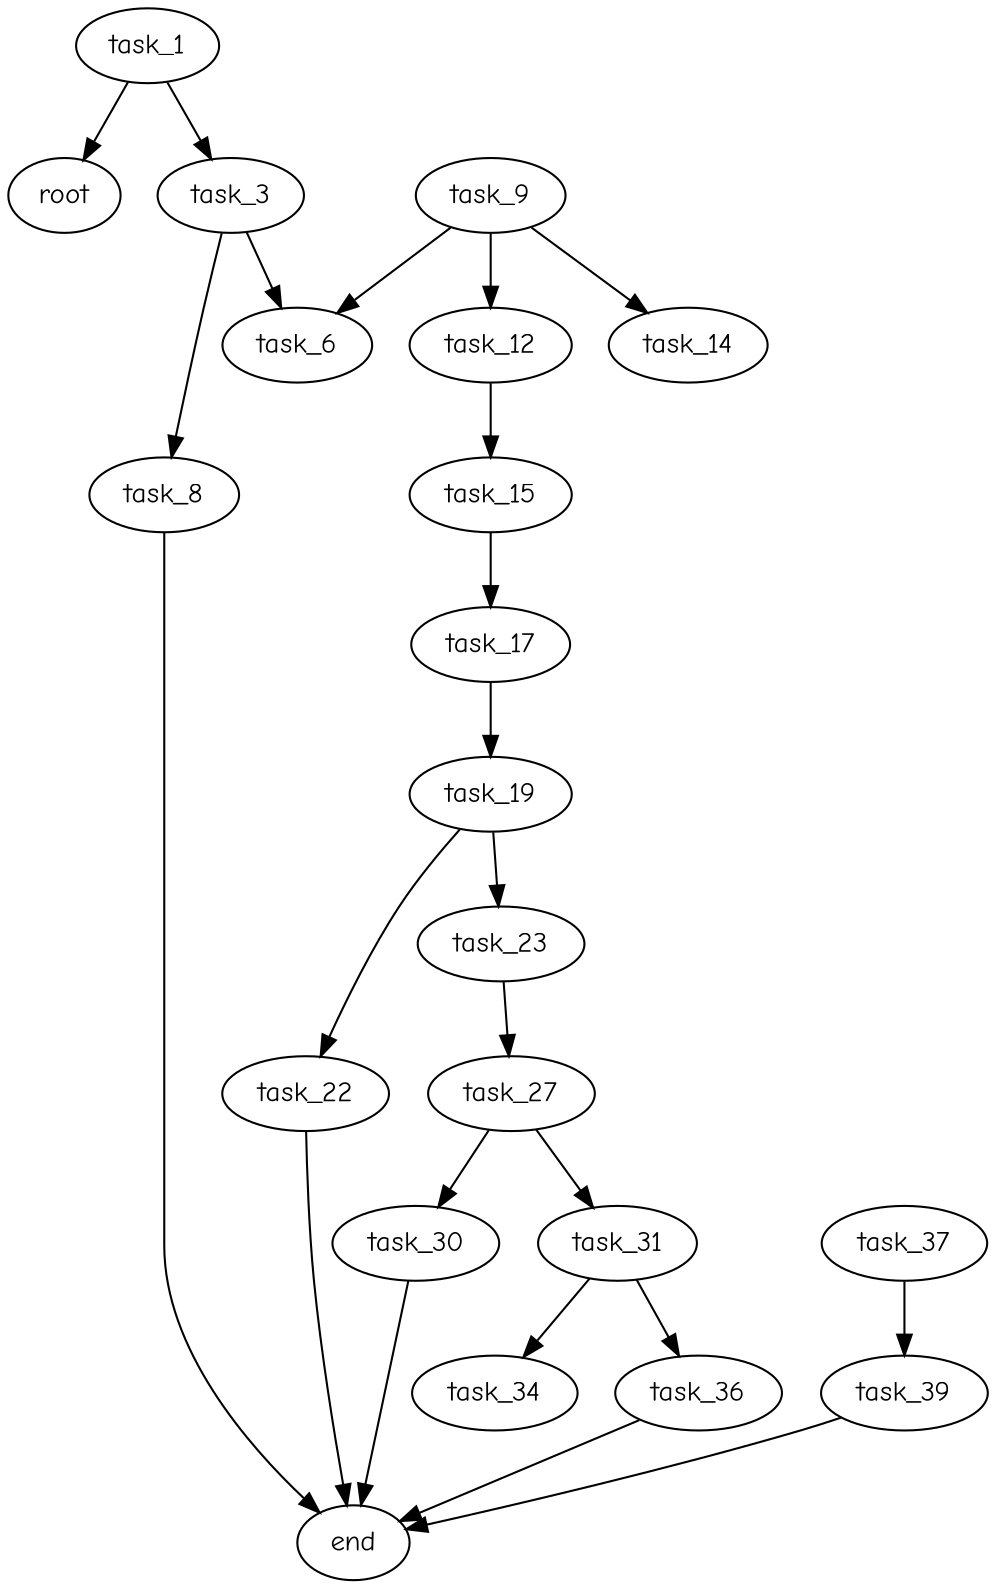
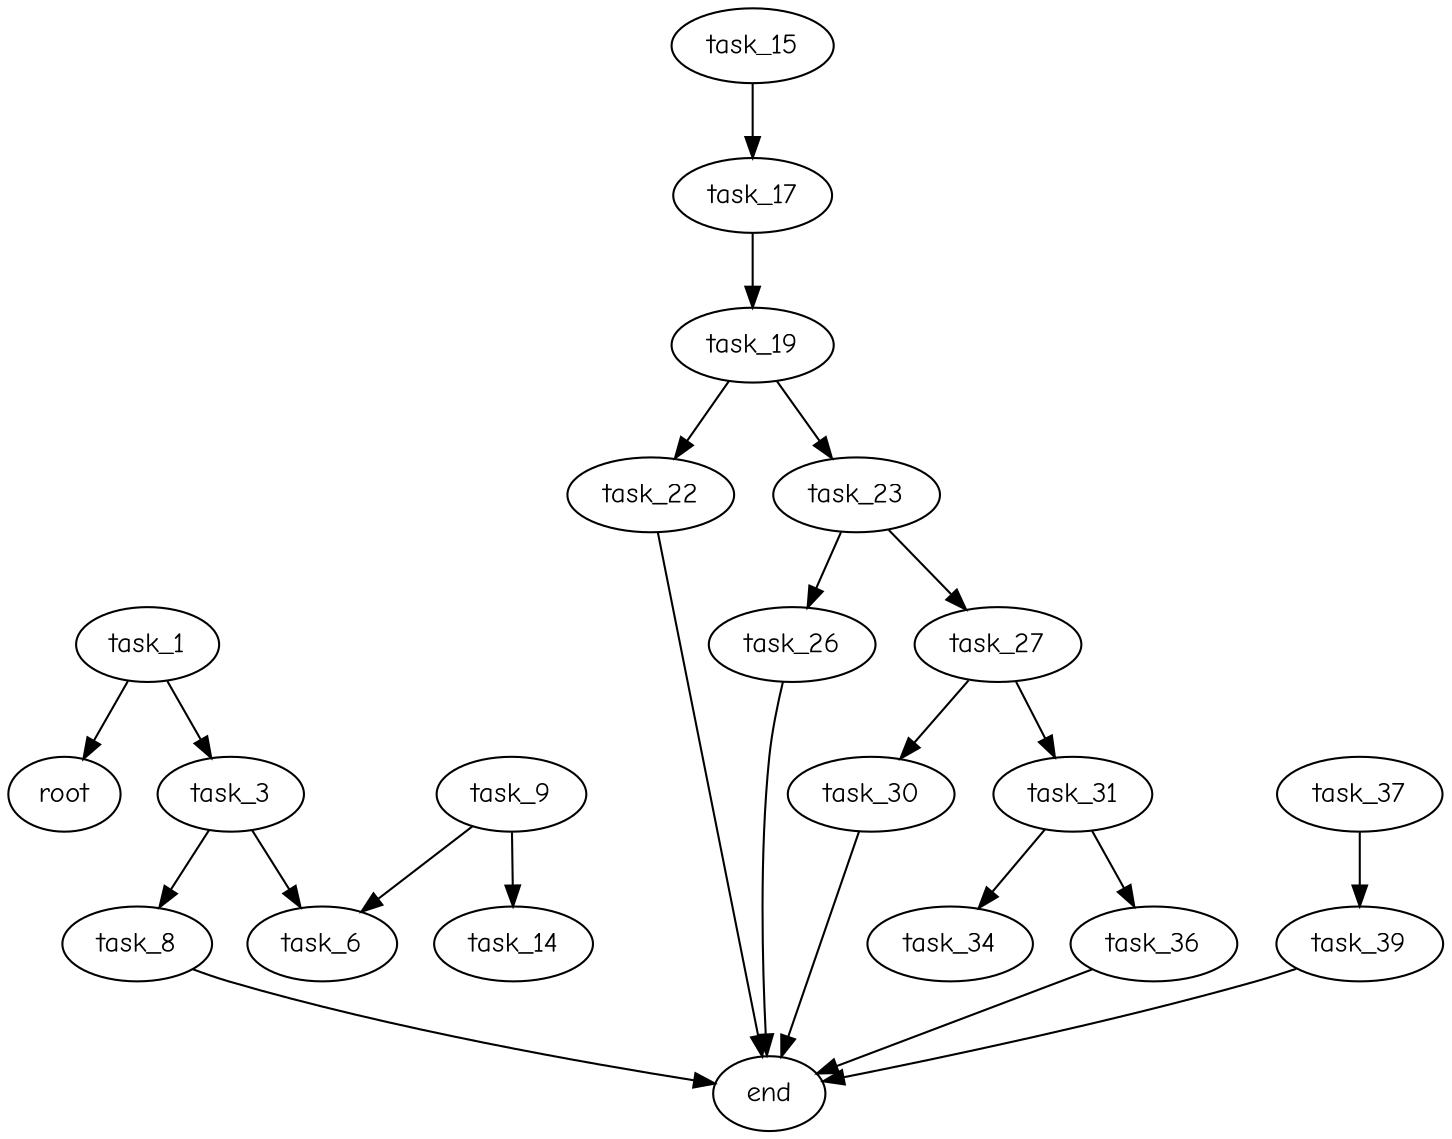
node "task_12": removed
node "task_26": added
